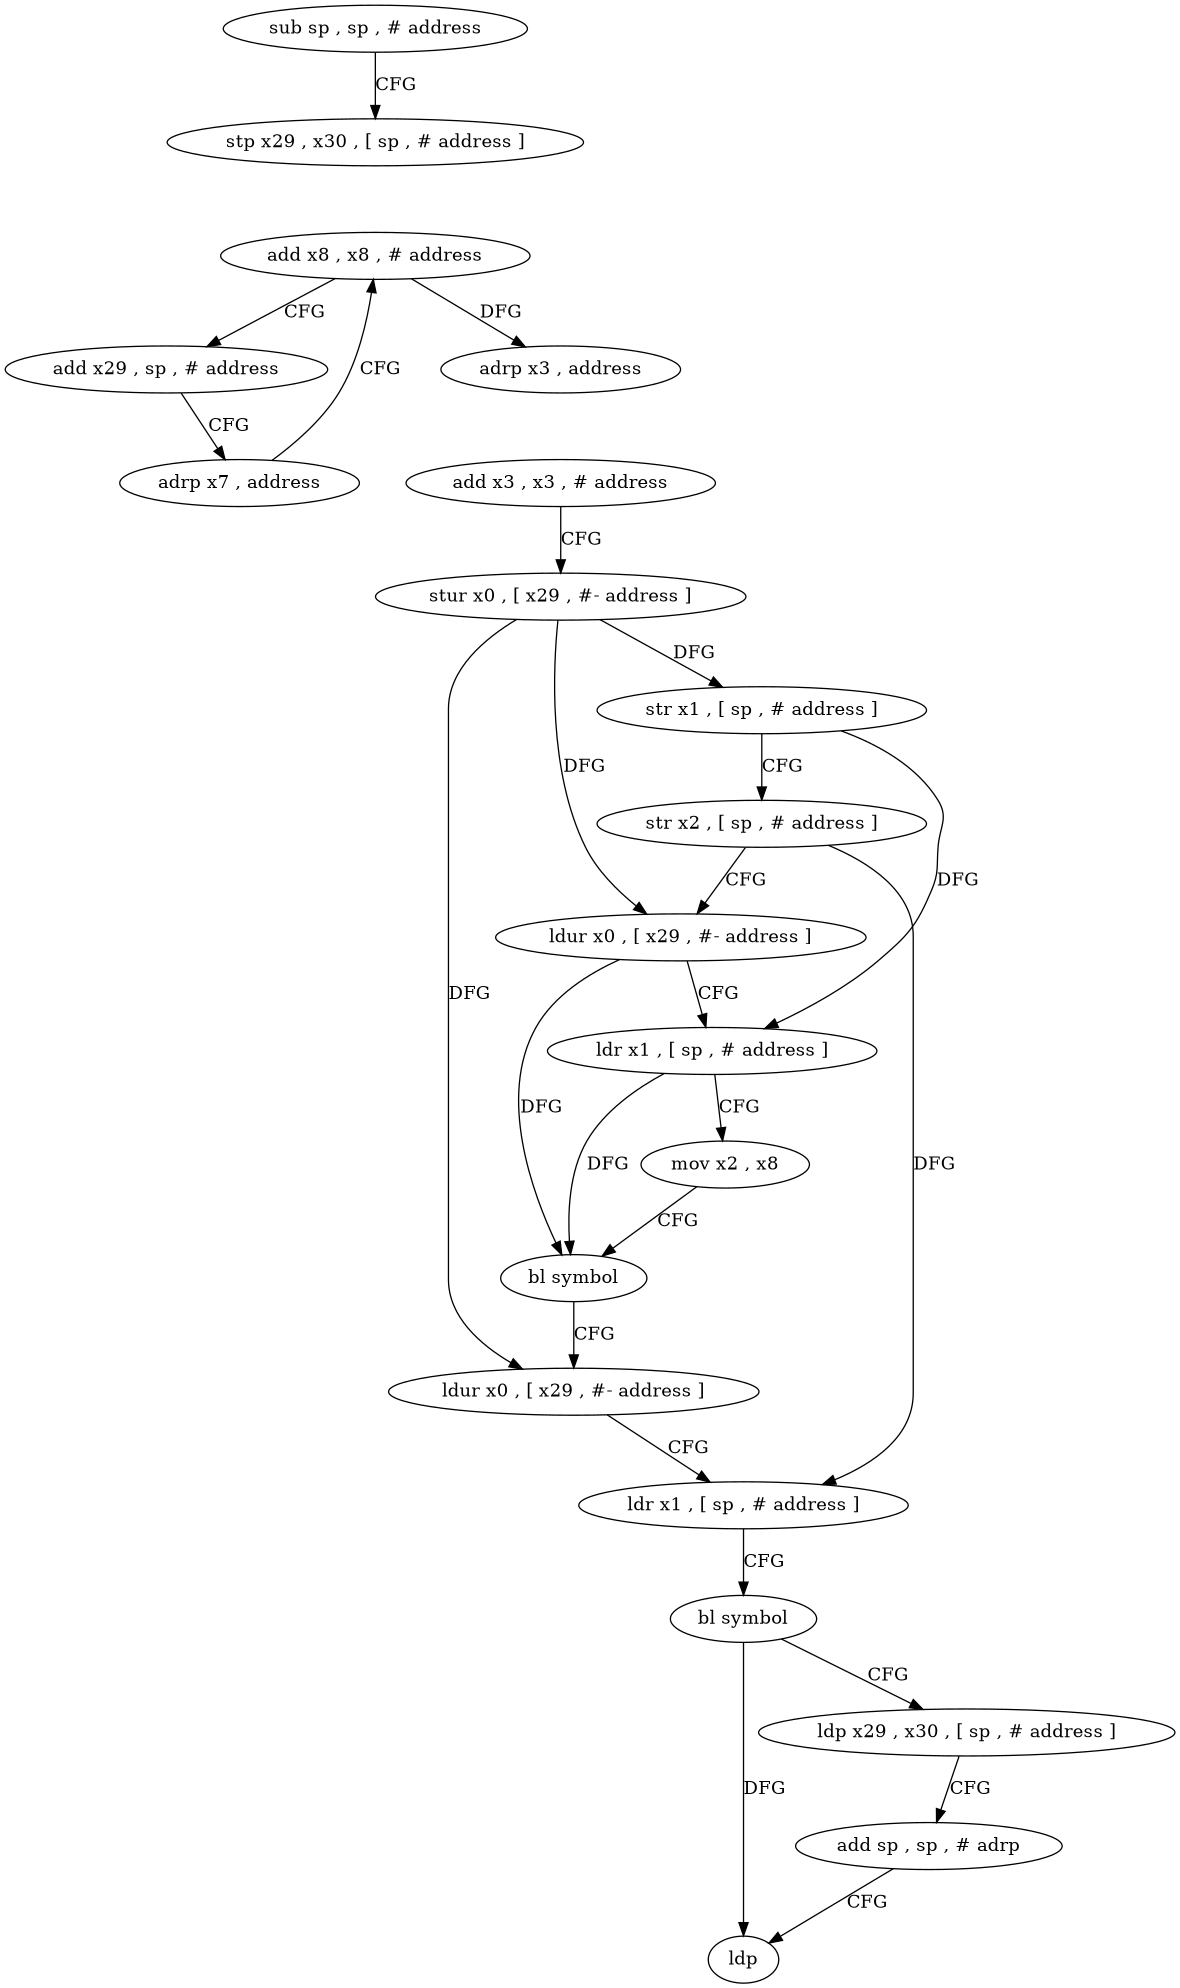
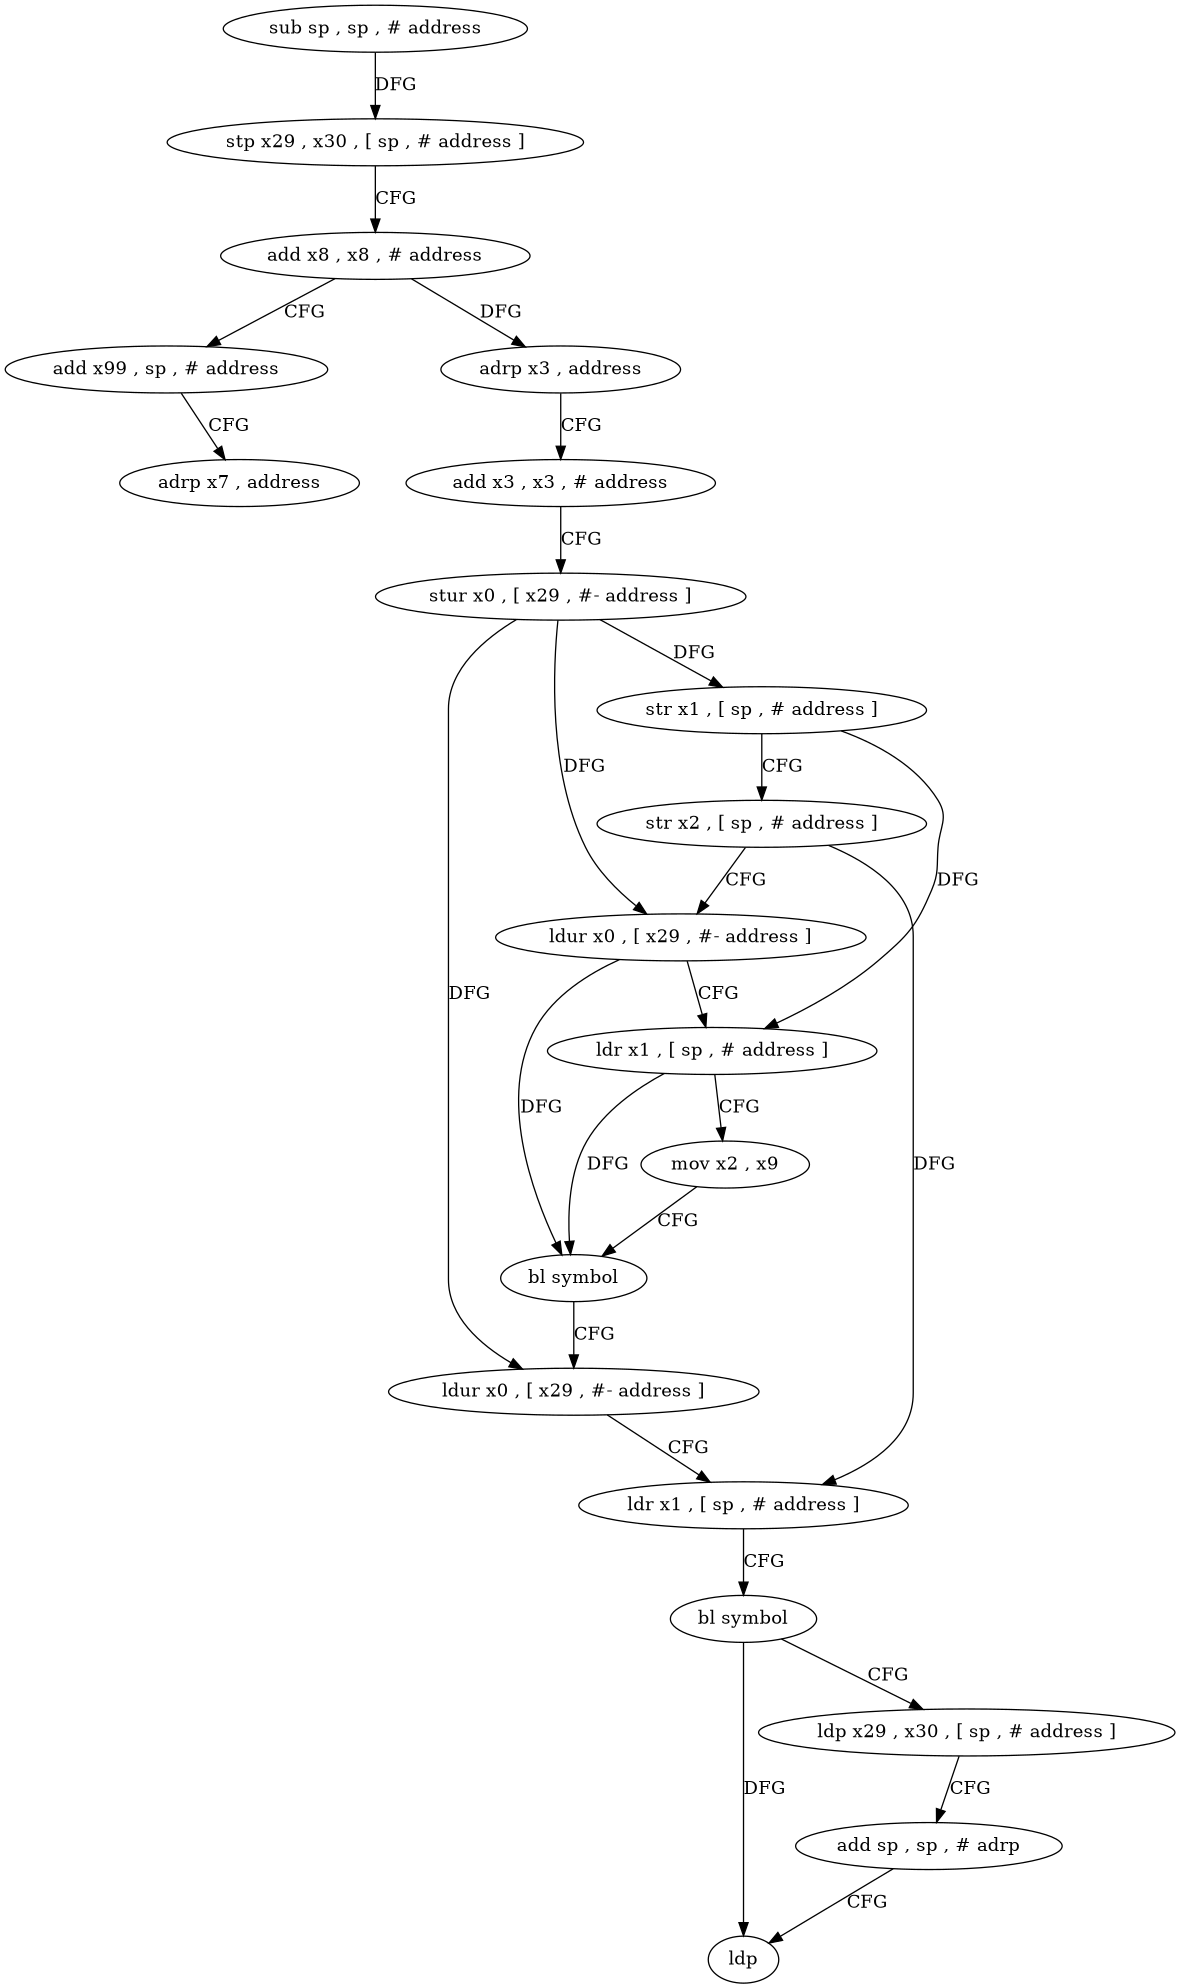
edge "sub sp , sp , # address" -> "stp x29 , x30 , [ sp , # address ]": label "CFG" -> "DFG"
node "add x29 , sp , # address": label "add x29 , sp , # address" -> "add x99 , sp , # address"
edge "adrp x7 , address" -> "add x8 , x8 , # address": now "stp x29 , x30 , [ sp , # address ]" -> "add x8 , x8 , # address"
edge "adrp x3 , address" -> "add x3 , x3 , # address": added, label "CFG"
node "mov x2 , x8": label "mov x2 , x8" -> "mov x2 , x9"
